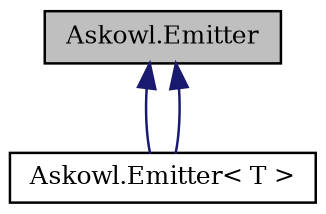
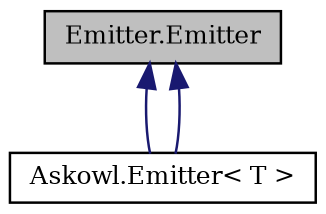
node "Askowl.Emitter": label "Askowl.Emitter" -> "Emitter.Emitter"
